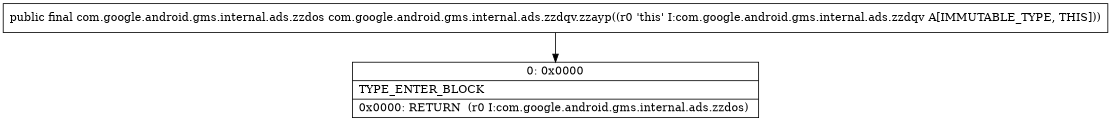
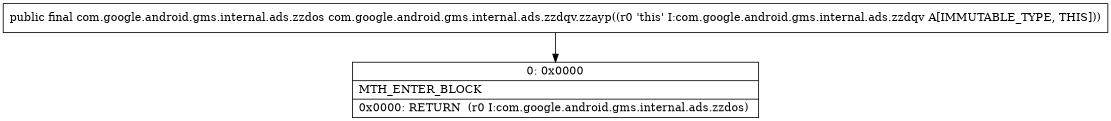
node "0: 0x0000": text "TYPE_ENTER_BLOCK" -> "MTH_ENTER_BLOCK"
